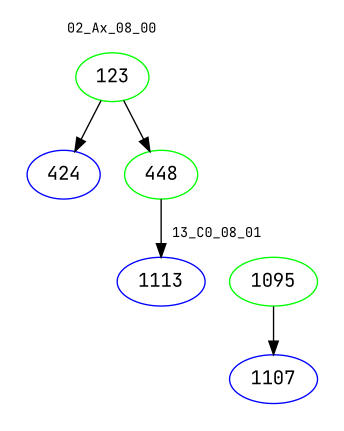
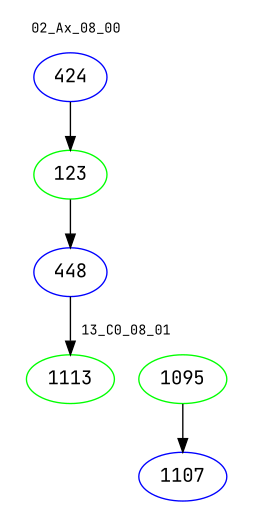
edge "123" -> "424": reversed
node "448": color green -> blue
node "1113": color blue -> green
